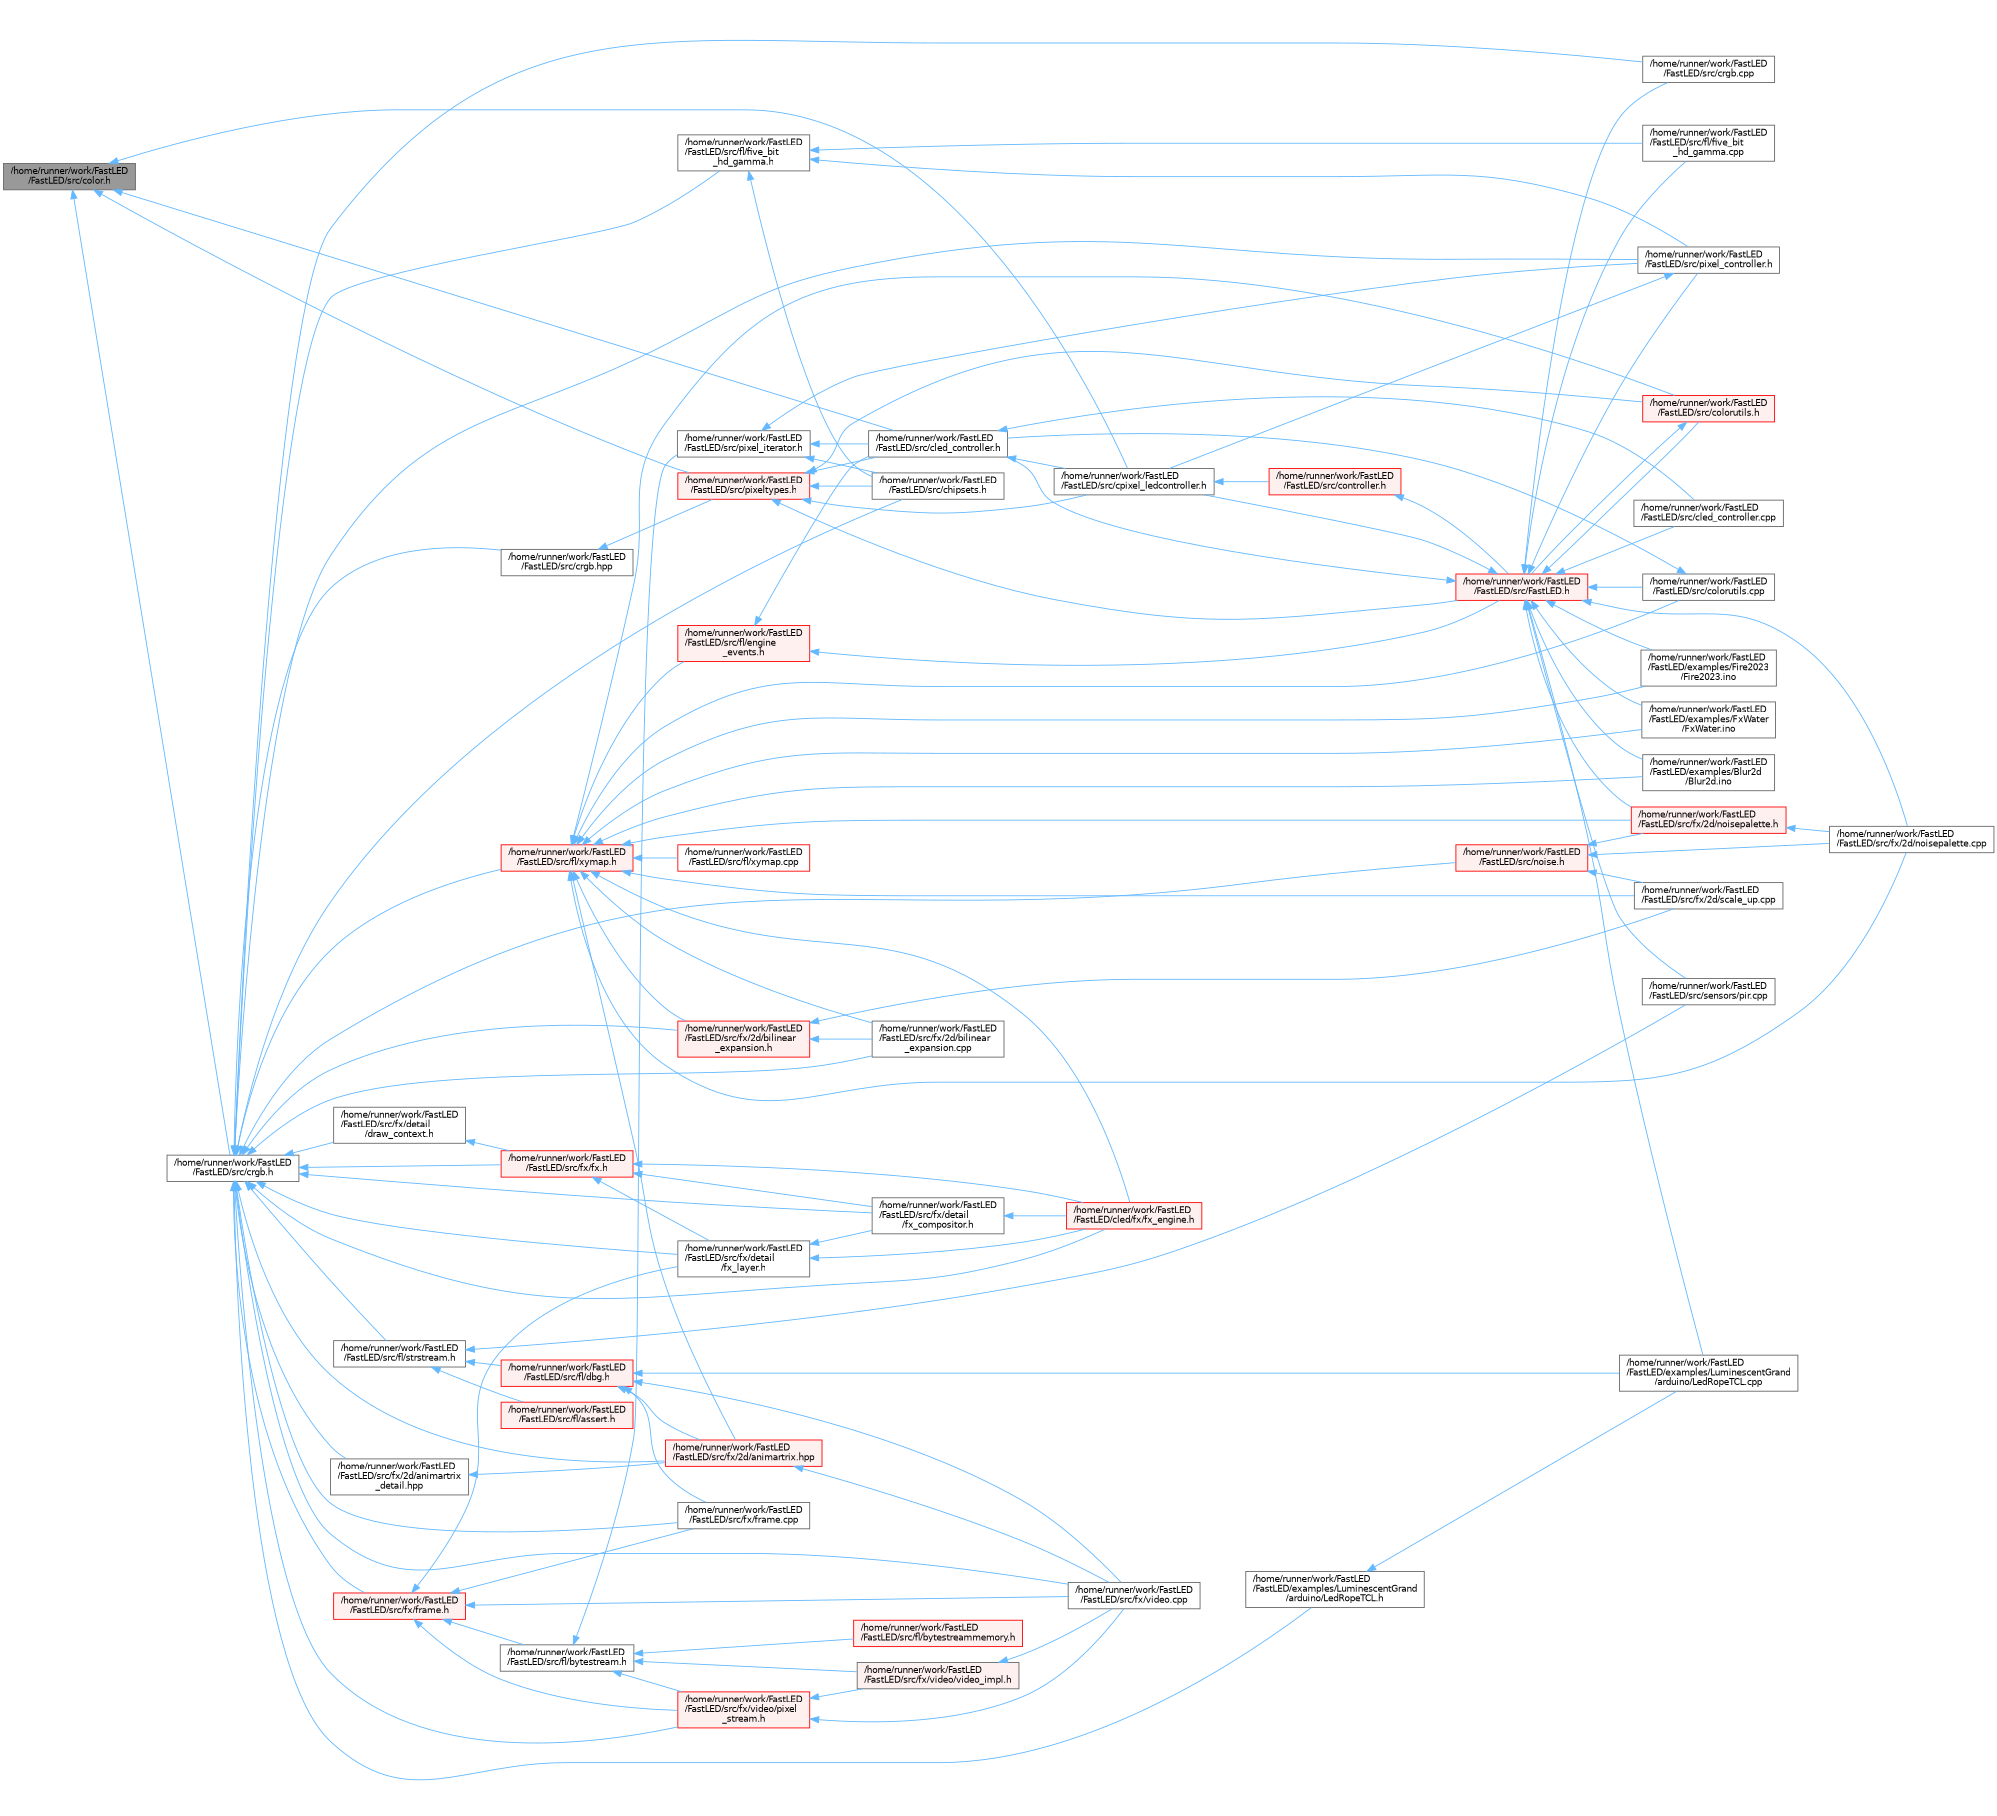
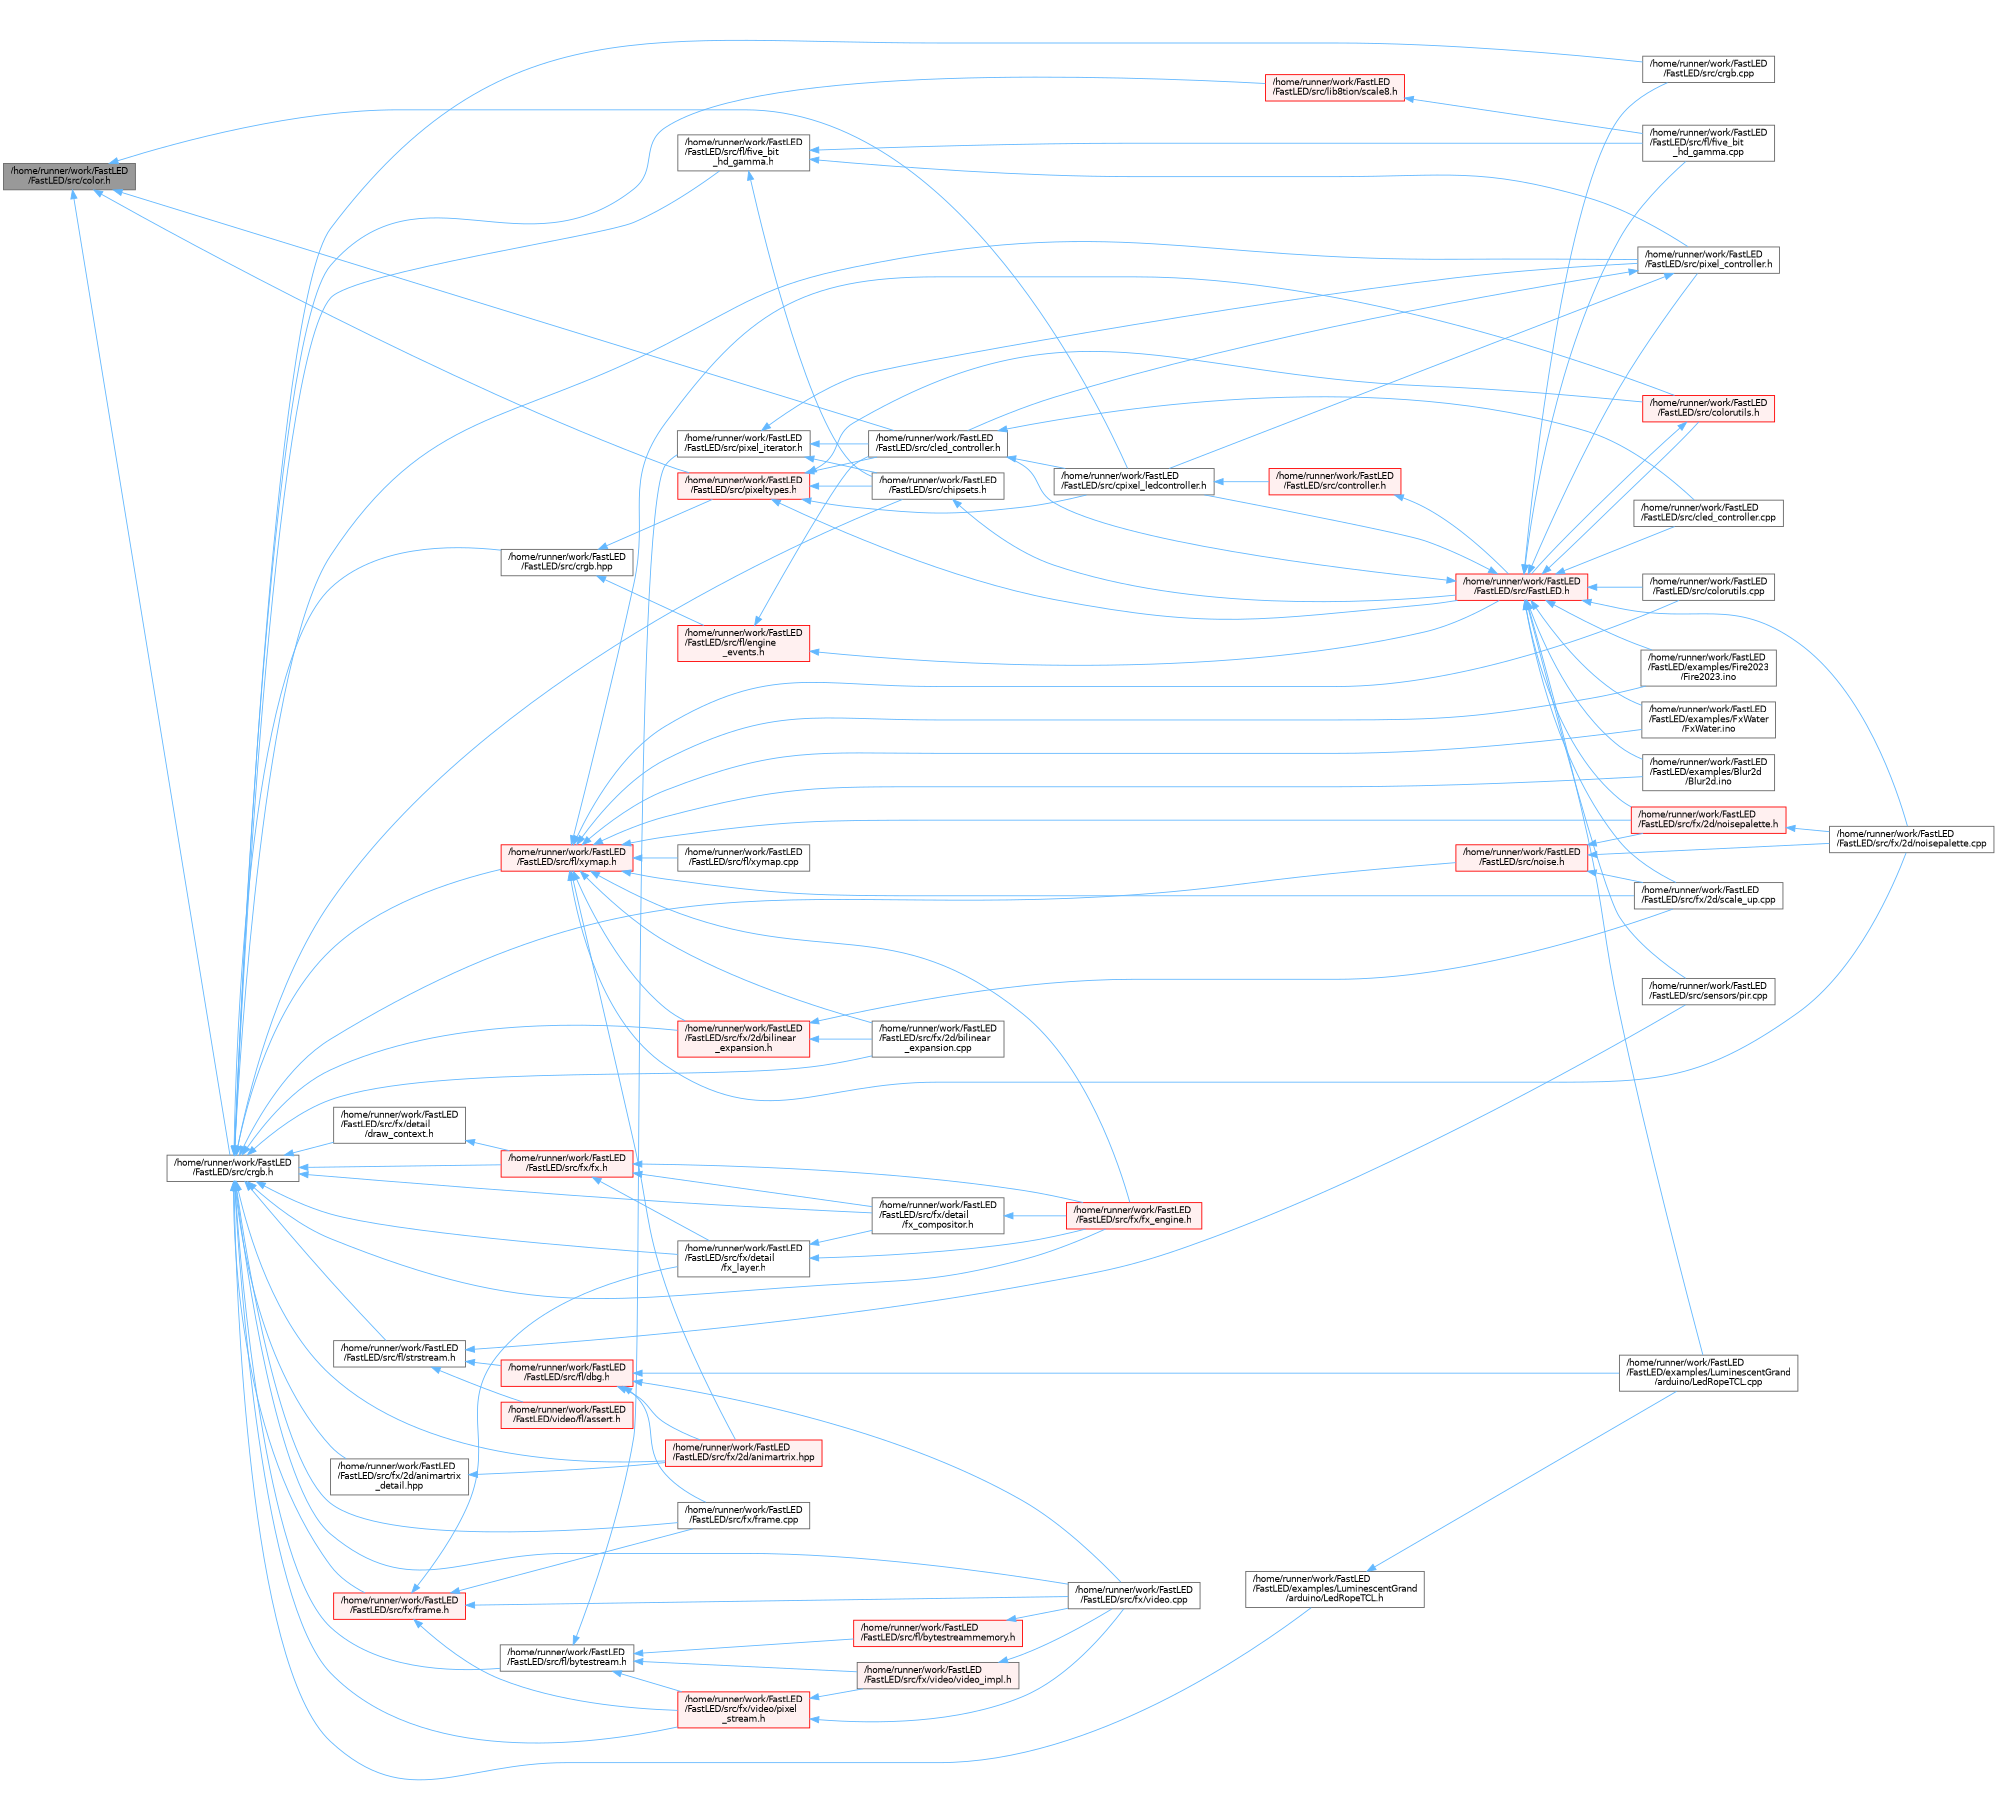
node "/home/runner/work/FastLED /FastLED/src/lib8tion/scale8.h": added
edge "/home/runner/work/FastLED /FastLED/src/cled_controller.h" -> "/home/runner/work/FastLED /FastLED/src/colorutils.cpp": now "/home/runner/work/FastLED /FastLED/src/cled_controller.h" -> "/home/runner/work/FastLED /FastLED/src/pixel_controller.h"
edge "/home/runner/work/FastLED /FastLED/src/FastLED.h" -> "/home/runner/work/FastLED /FastLED/src/chipsets.h": added
edge "/home/runner/work/FastLED /FastLED/src/fl/engine _events.h" -> "/home/runner/work/FastLED /FastLED/src/fl/xymap.h": now "/home/runner/work/FastLED /FastLED/src/fl/engine _events.h" -> "/home/runner/work/FastLED /FastLED/src/crgb.hpp"
edge "/home/runner/work/FastLED /FastLED/src/fx/2d/scale_up.cpp" -> "/home/runner/work/FastLED /FastLED/src/FastLED.h": added
node "/home/runner/work/FastLED /FastLED/src/fl/xymap.cpp": color red -> grey40
node "/home/runner/work/FastLED /FastLED/cled/fx/fx_engine.h": label "/home/runner/work/FastLED /FastLED/cled/fx/fx_engine.h" -> "/home/runner/work/FastLED /FastLED/src/fx/fx_engine.h"
node "/home/runner/work/FastLED /FastLED/src/fl/assert.h": label "/home/runner/work/FastLED /FastLED/src/fl/assert.h" -> "/home/runner/work/FastLED /FastLED/video/fl/assert.h"
edge "/home/runner/work/FastLED /FastLED/src/fx/video.cpp" -> "/home/runner/work/FastLED /FastLED/src/fx/2d/animartrix.hpp": now "/home/runner/work/FastLED /FastLED/src/fx/video.cpp" -> "/home/runner/work/FastLED /FastLED/src/fl/bytestreammemory.h"
edge "/home/runner/work/FastLED /FastLED/src/fl/bytestream.h" -> "/home/runner/work/FastLED /FastLED/src/fx/frame.h": now "/home/runner/work/FastLED /FastLED/src/fl/bytestream.h" -> "/home/runner/work/FastLED /FastLED/src/crgb.h"
